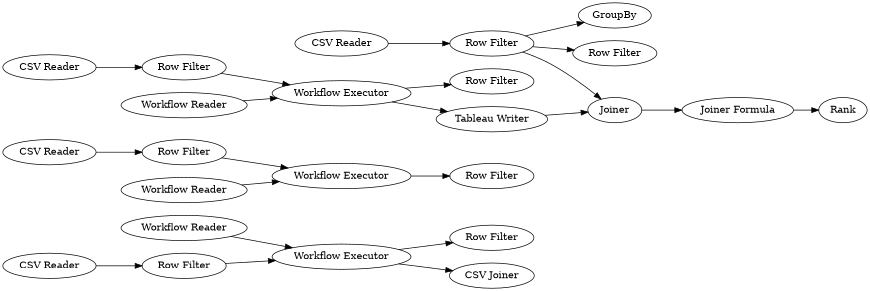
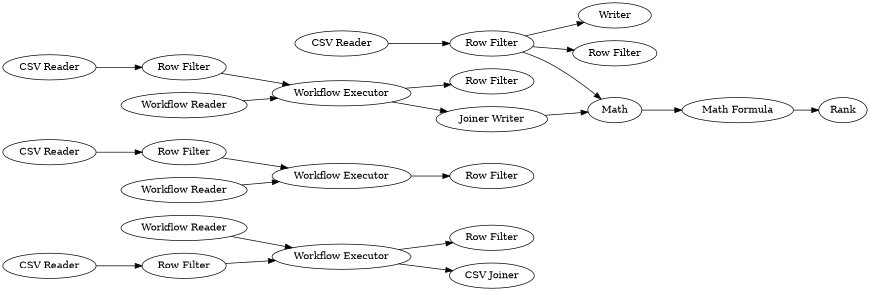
node "GroupBy": label "GroupBy" -> "Writer"
node "Joiner": label "Joiner" -> "Math"
node "Joiner Formula": label "Joiner Formula" -> "Math Formula"
node "Tableau Writer": label "Tableau Writer" -> "Joiner Writer"
